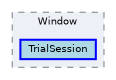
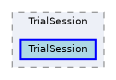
cluster "Window": label "Window" -> "TrialSession"
